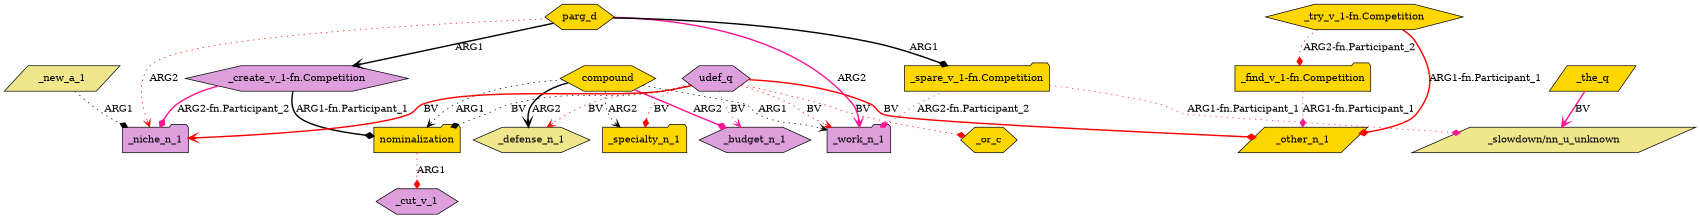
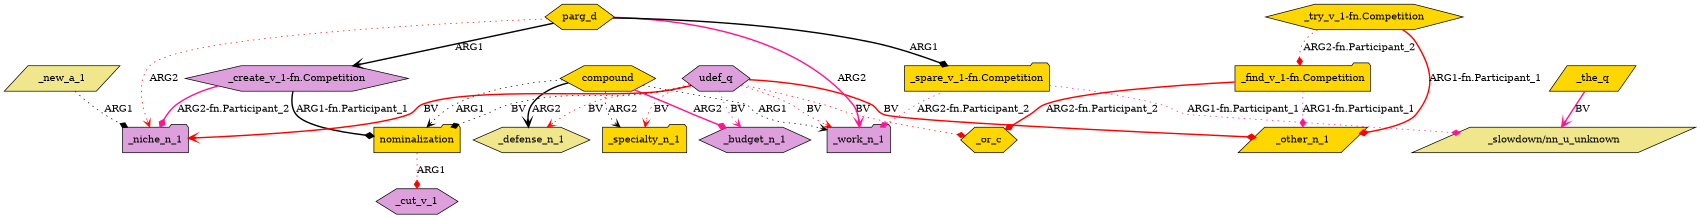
edge "_find_v_1-fn.Competition" -> "_or_c": added, label "ARG2-fn.Participant_2"
edge "udef_q" -> "_specialty_n_1": arrowhead diamond -> vee
